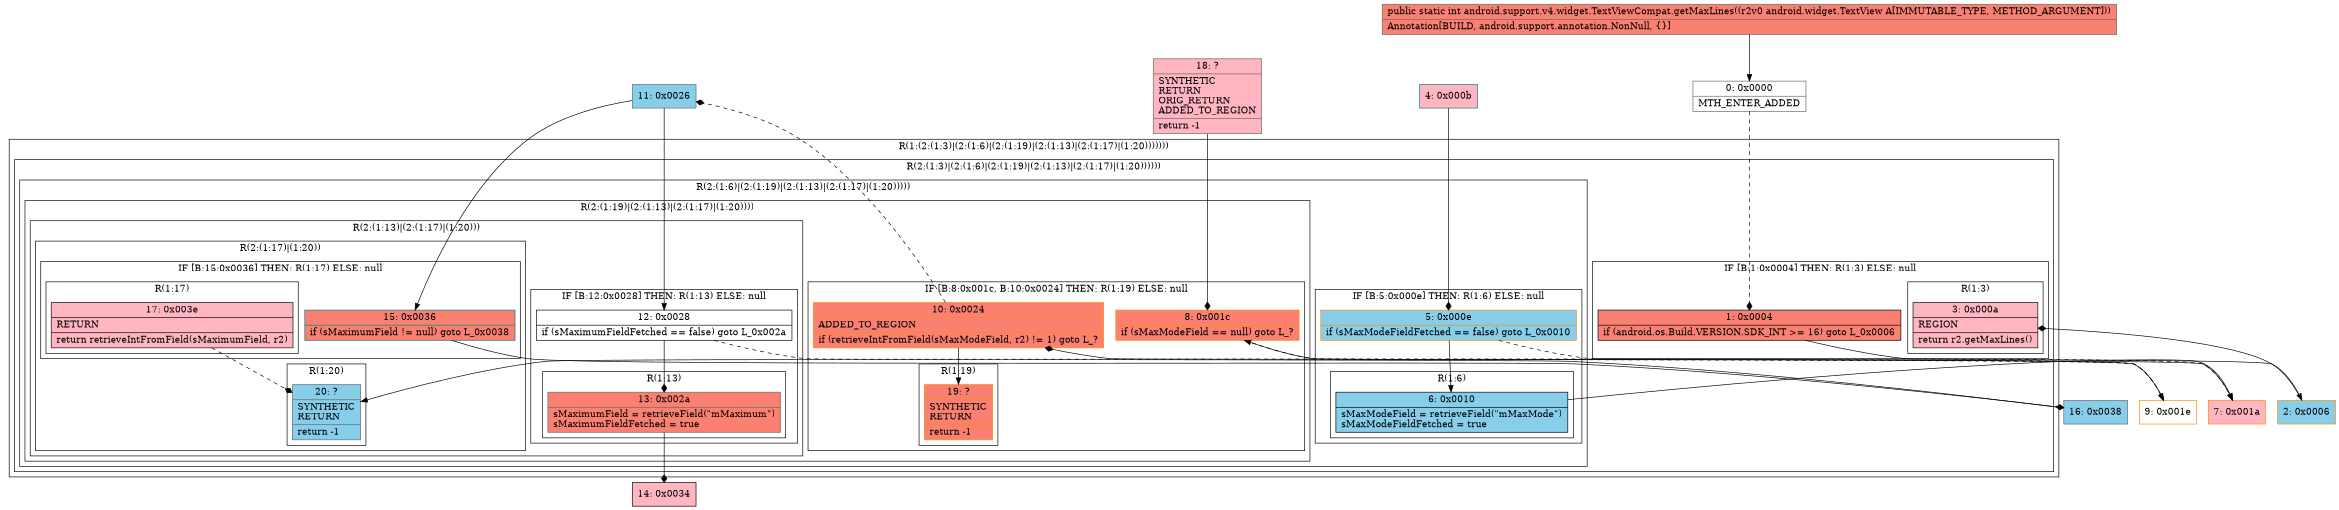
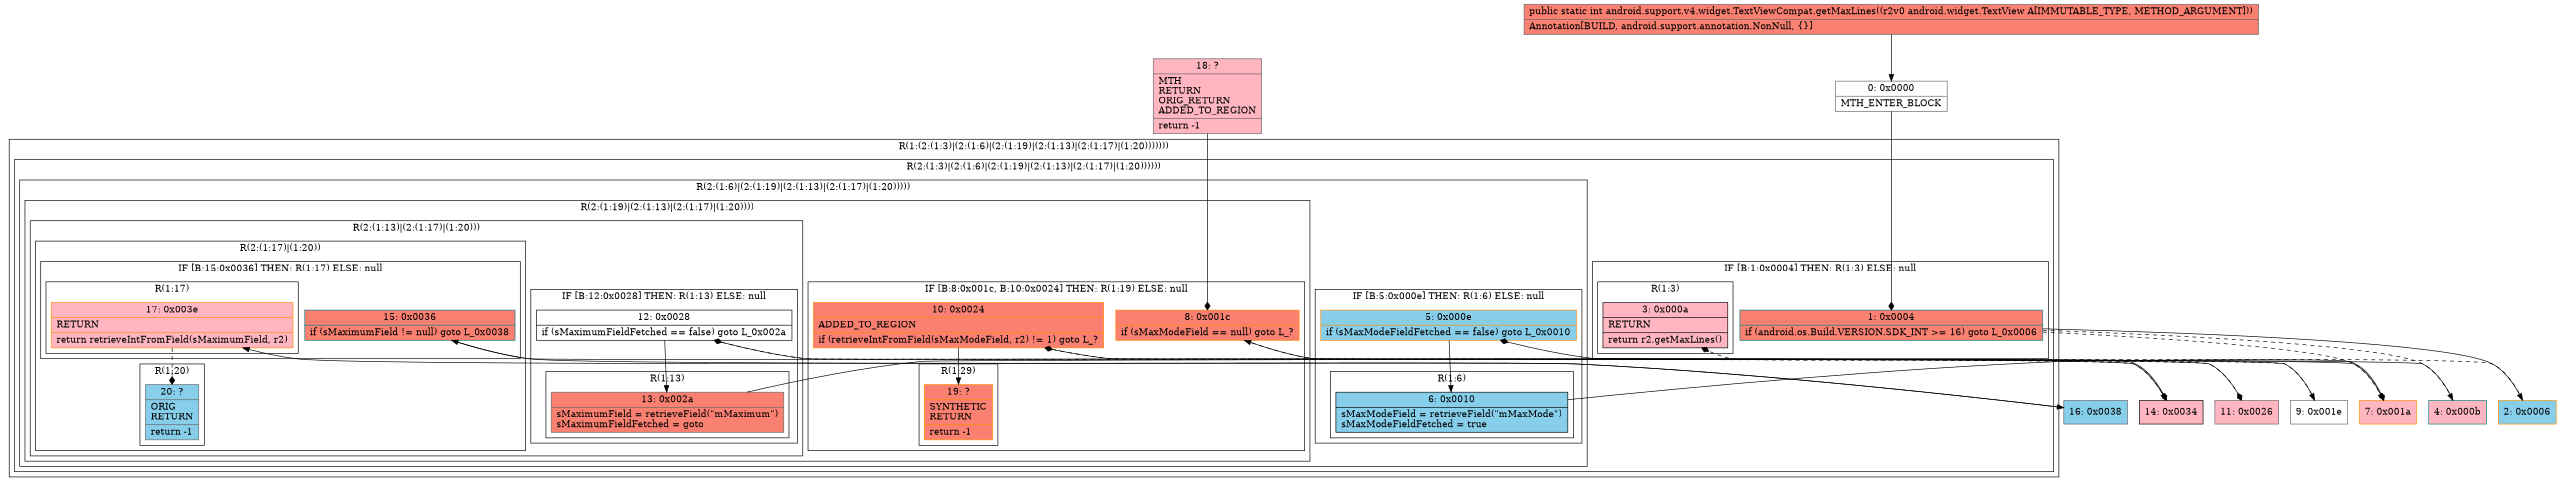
node "18: ?": text "SYNTHETIC" -> "MTH"
node "11: 0x0026": fillcolor skyblue -> lightpink
node "0: 0x0000": text "MTH_ENTER_ADDED" -> "MTH_ENTER_BLOCK"
edge "11: 0x0026" -> "15: 0x0036": now "14: 0x0034" -> "15: 0x0036"
edge "11: 0x0026" -> "12: 0x0028": arrowhead normal -> diamond
edge "0: 0x0000" -> "1: 0x0004": style dashed -> solid
node "17: 0x003e": color black -> darkorange
node "1: 0x0004": color black -> teal
node "3: 0x000a": text "REGION" -> "RETURN"
edge "2: 0x0006" -> "3: 0x000a": style solid -> dashed
edge "1: 0x0004" -> "4: 0x000b": added
edge "12: 0x0028" -> "9: 0x001e": now "12: 0x0028" -> "14: 0x0034"
edge "5: 0x000e" -> "7: 0x001a": now "1: 0x0004" -> "7: 0x001a"
edge "16: 0x0038" -> "20: ?": now "16: 0x0038" -> "17: 0x003e"
edge "15: 0x0036" -> "16: 0x0038": arrowhead diamond -> normal
edge "12: 0x0028" -> "13: 0x002a": arrowhead diamond -> normal
edge "6: 0x0010" -> "7: 0x001a": arrowhead normal -> diamond
cluster "R(1:19)": label "R(1:19)" -> "R(1:29)"
node "20: ?": text "SYNTHETIC" -> "ORIG"
node "9: 0x001e": color darkorange -> gray40
node "13: 0x002a": text "sMaximumFieldFetched = true" -> "sMaximumFieldFetched = goto"
